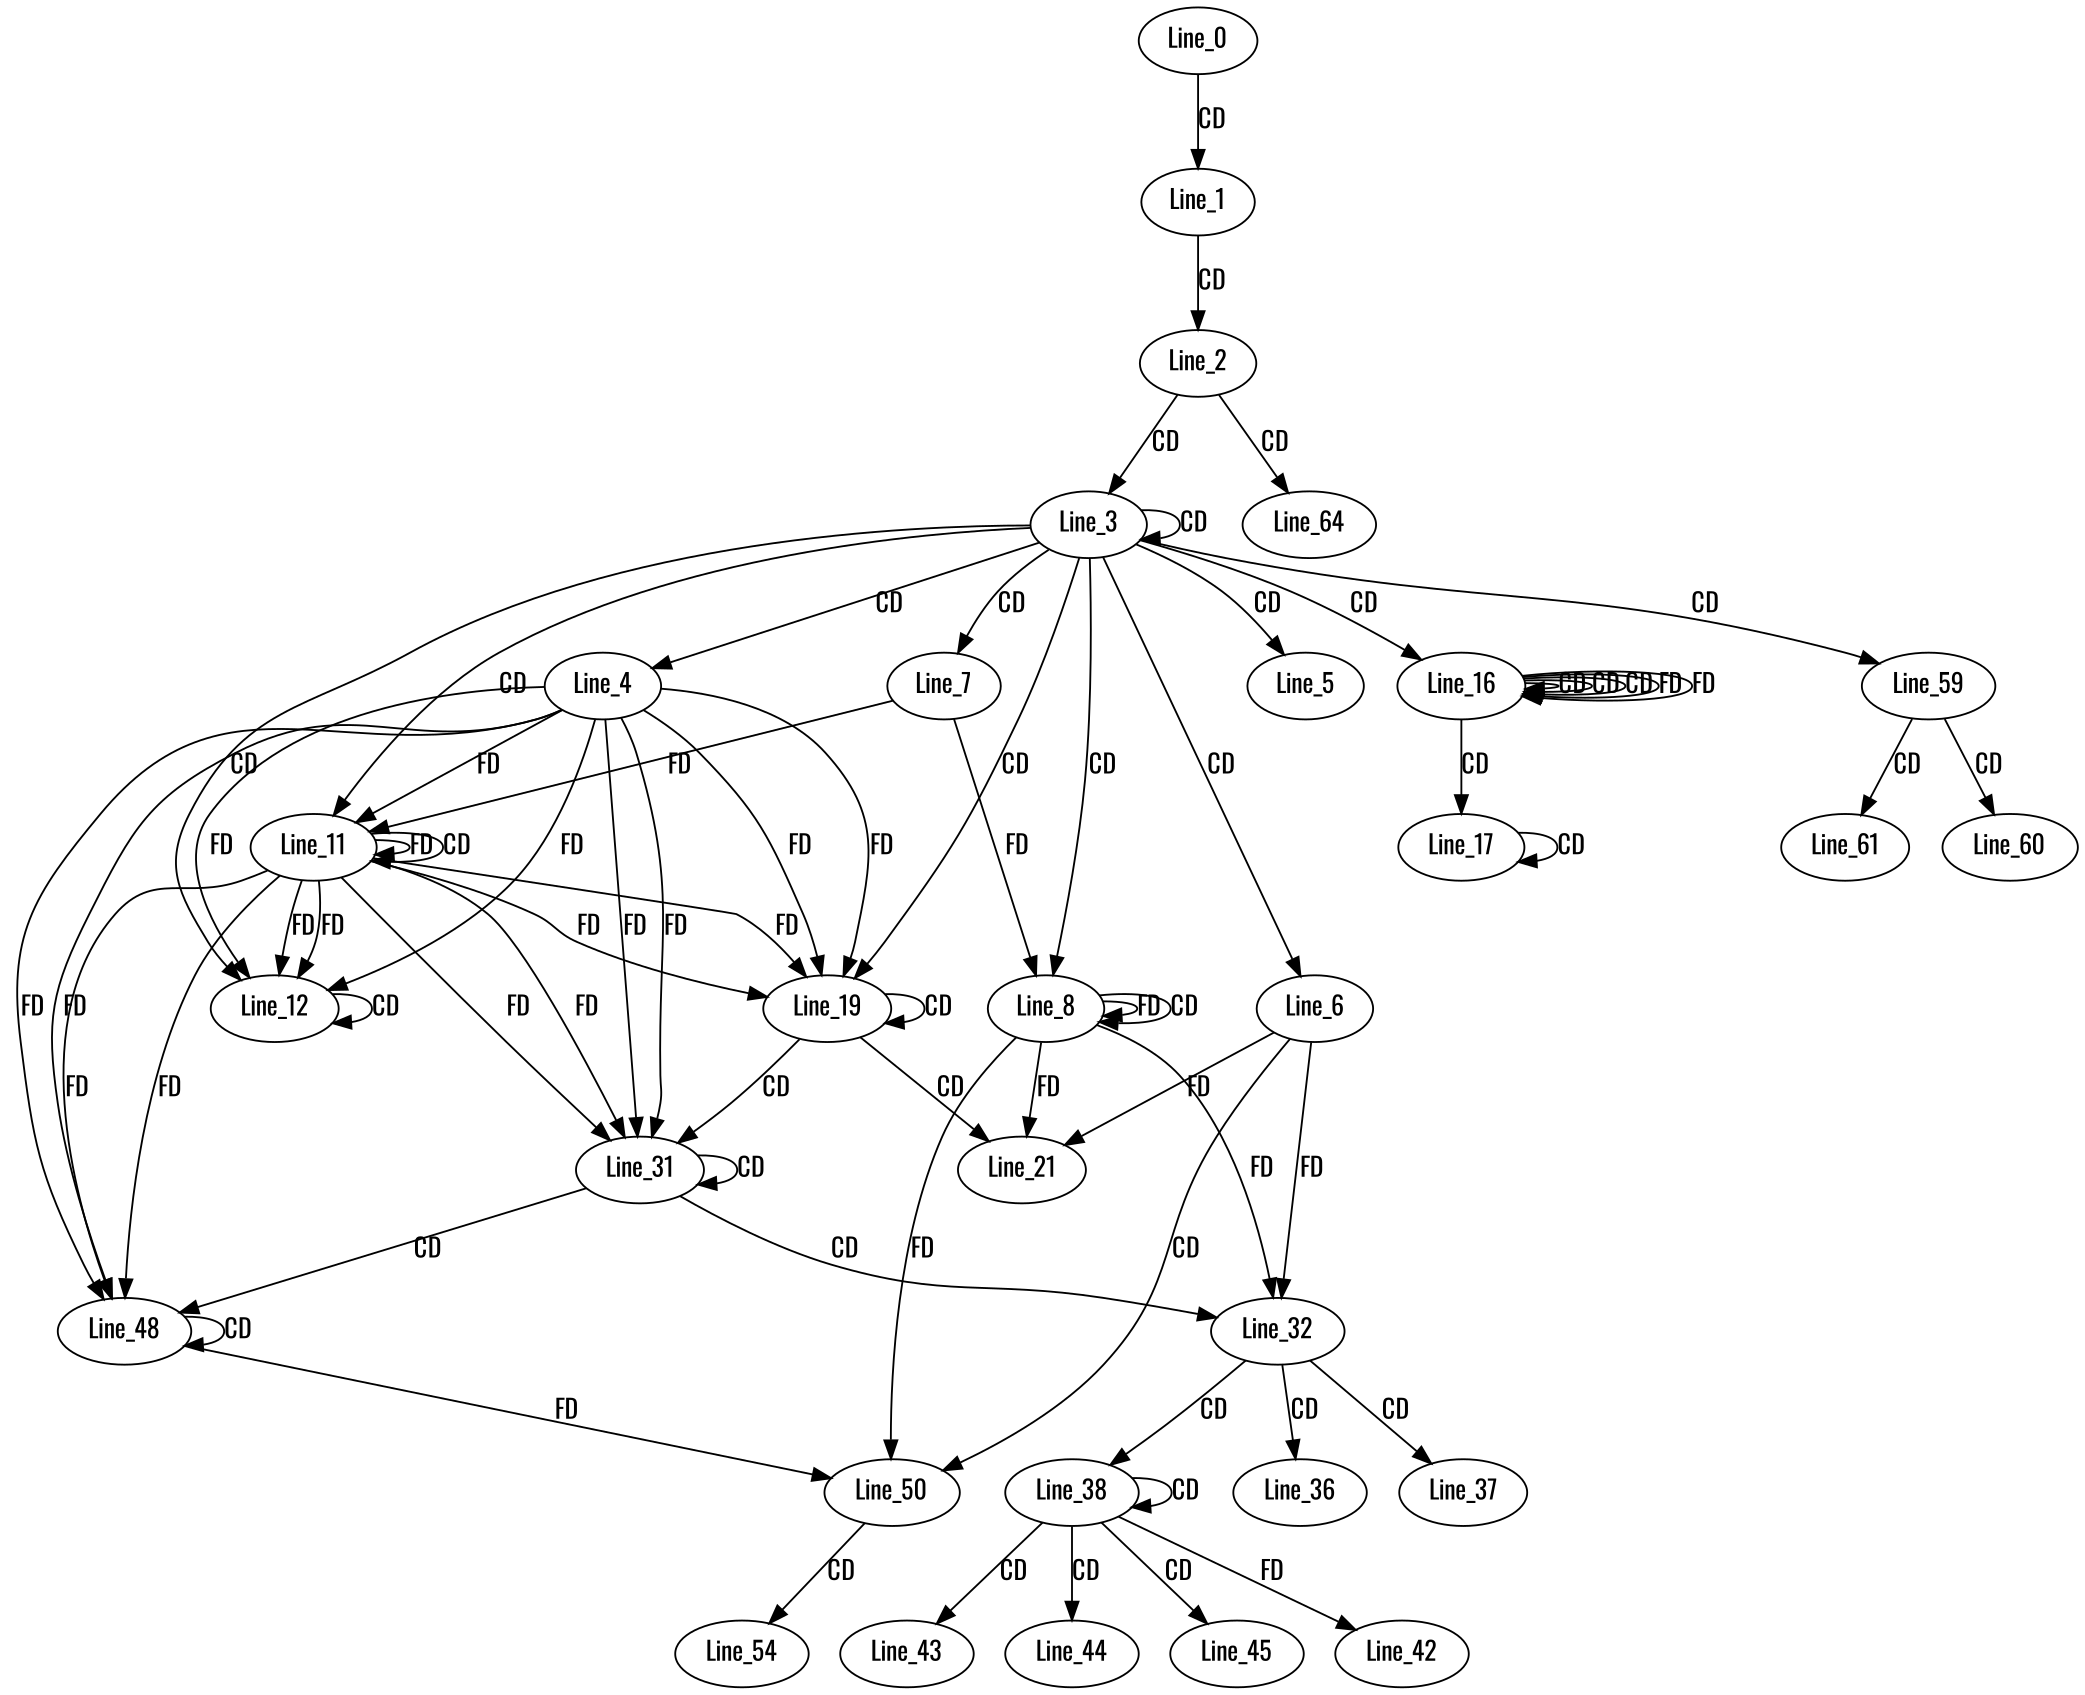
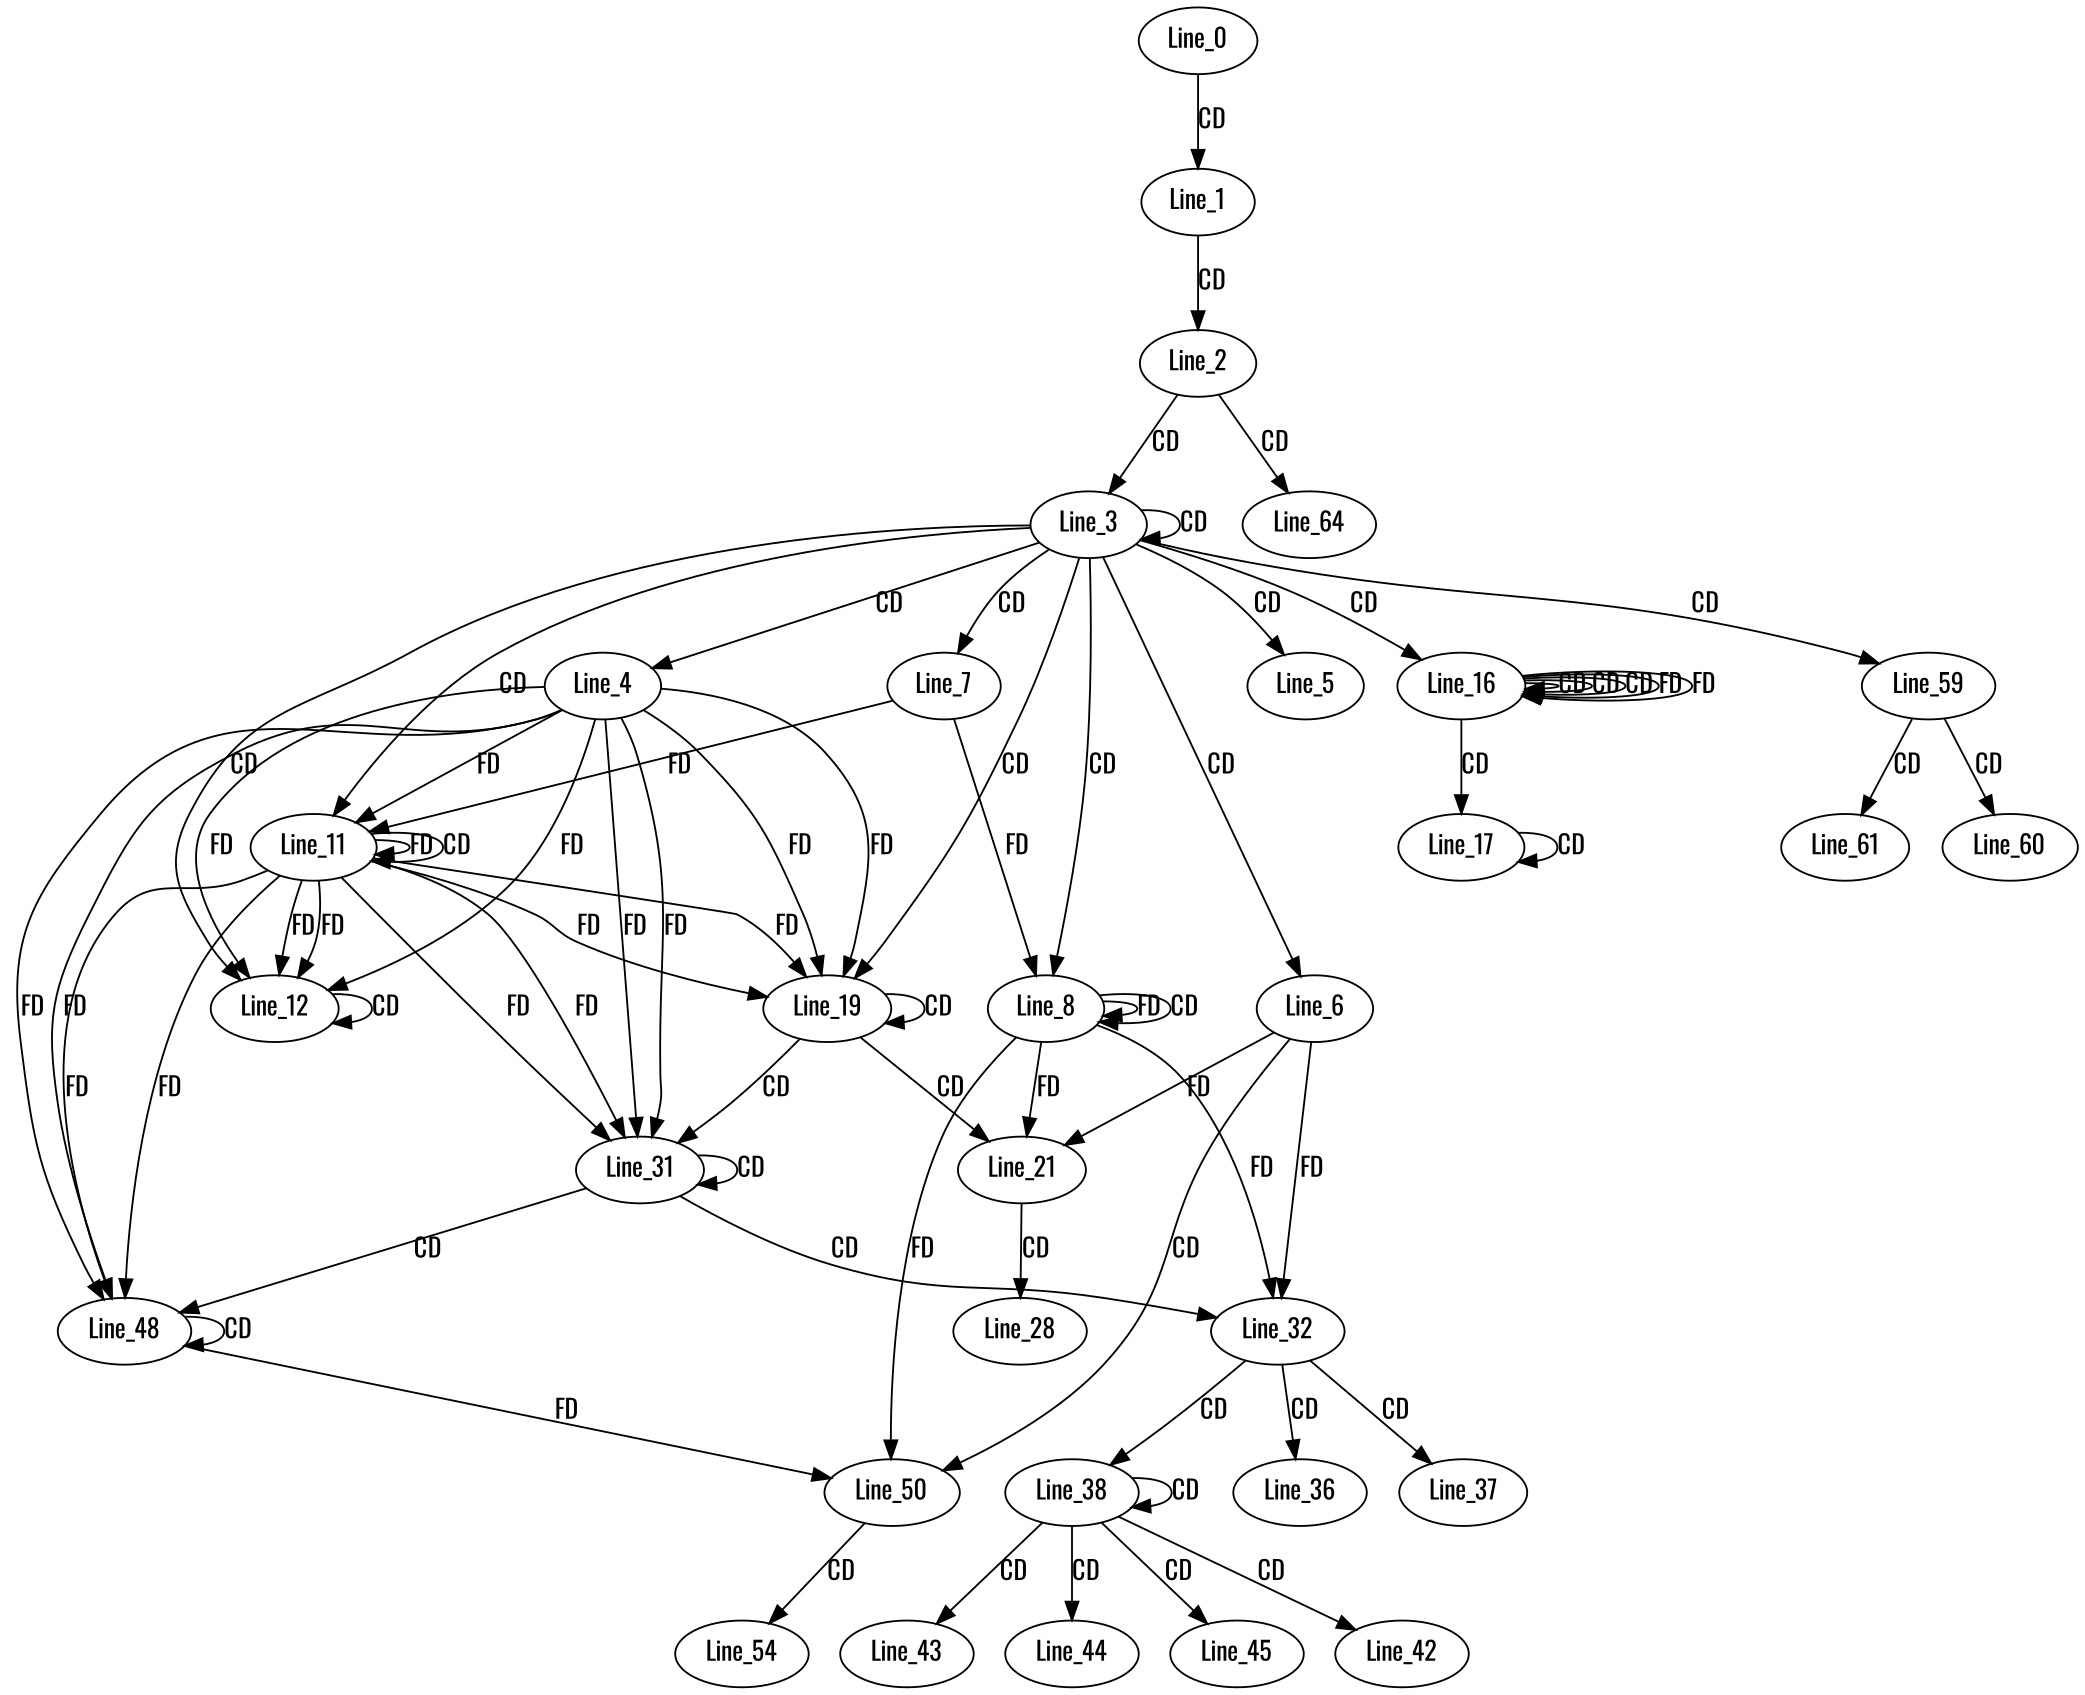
node "Line_28": added
edge "Line_38" -> "Line_42": label "FD" -> "CD"
